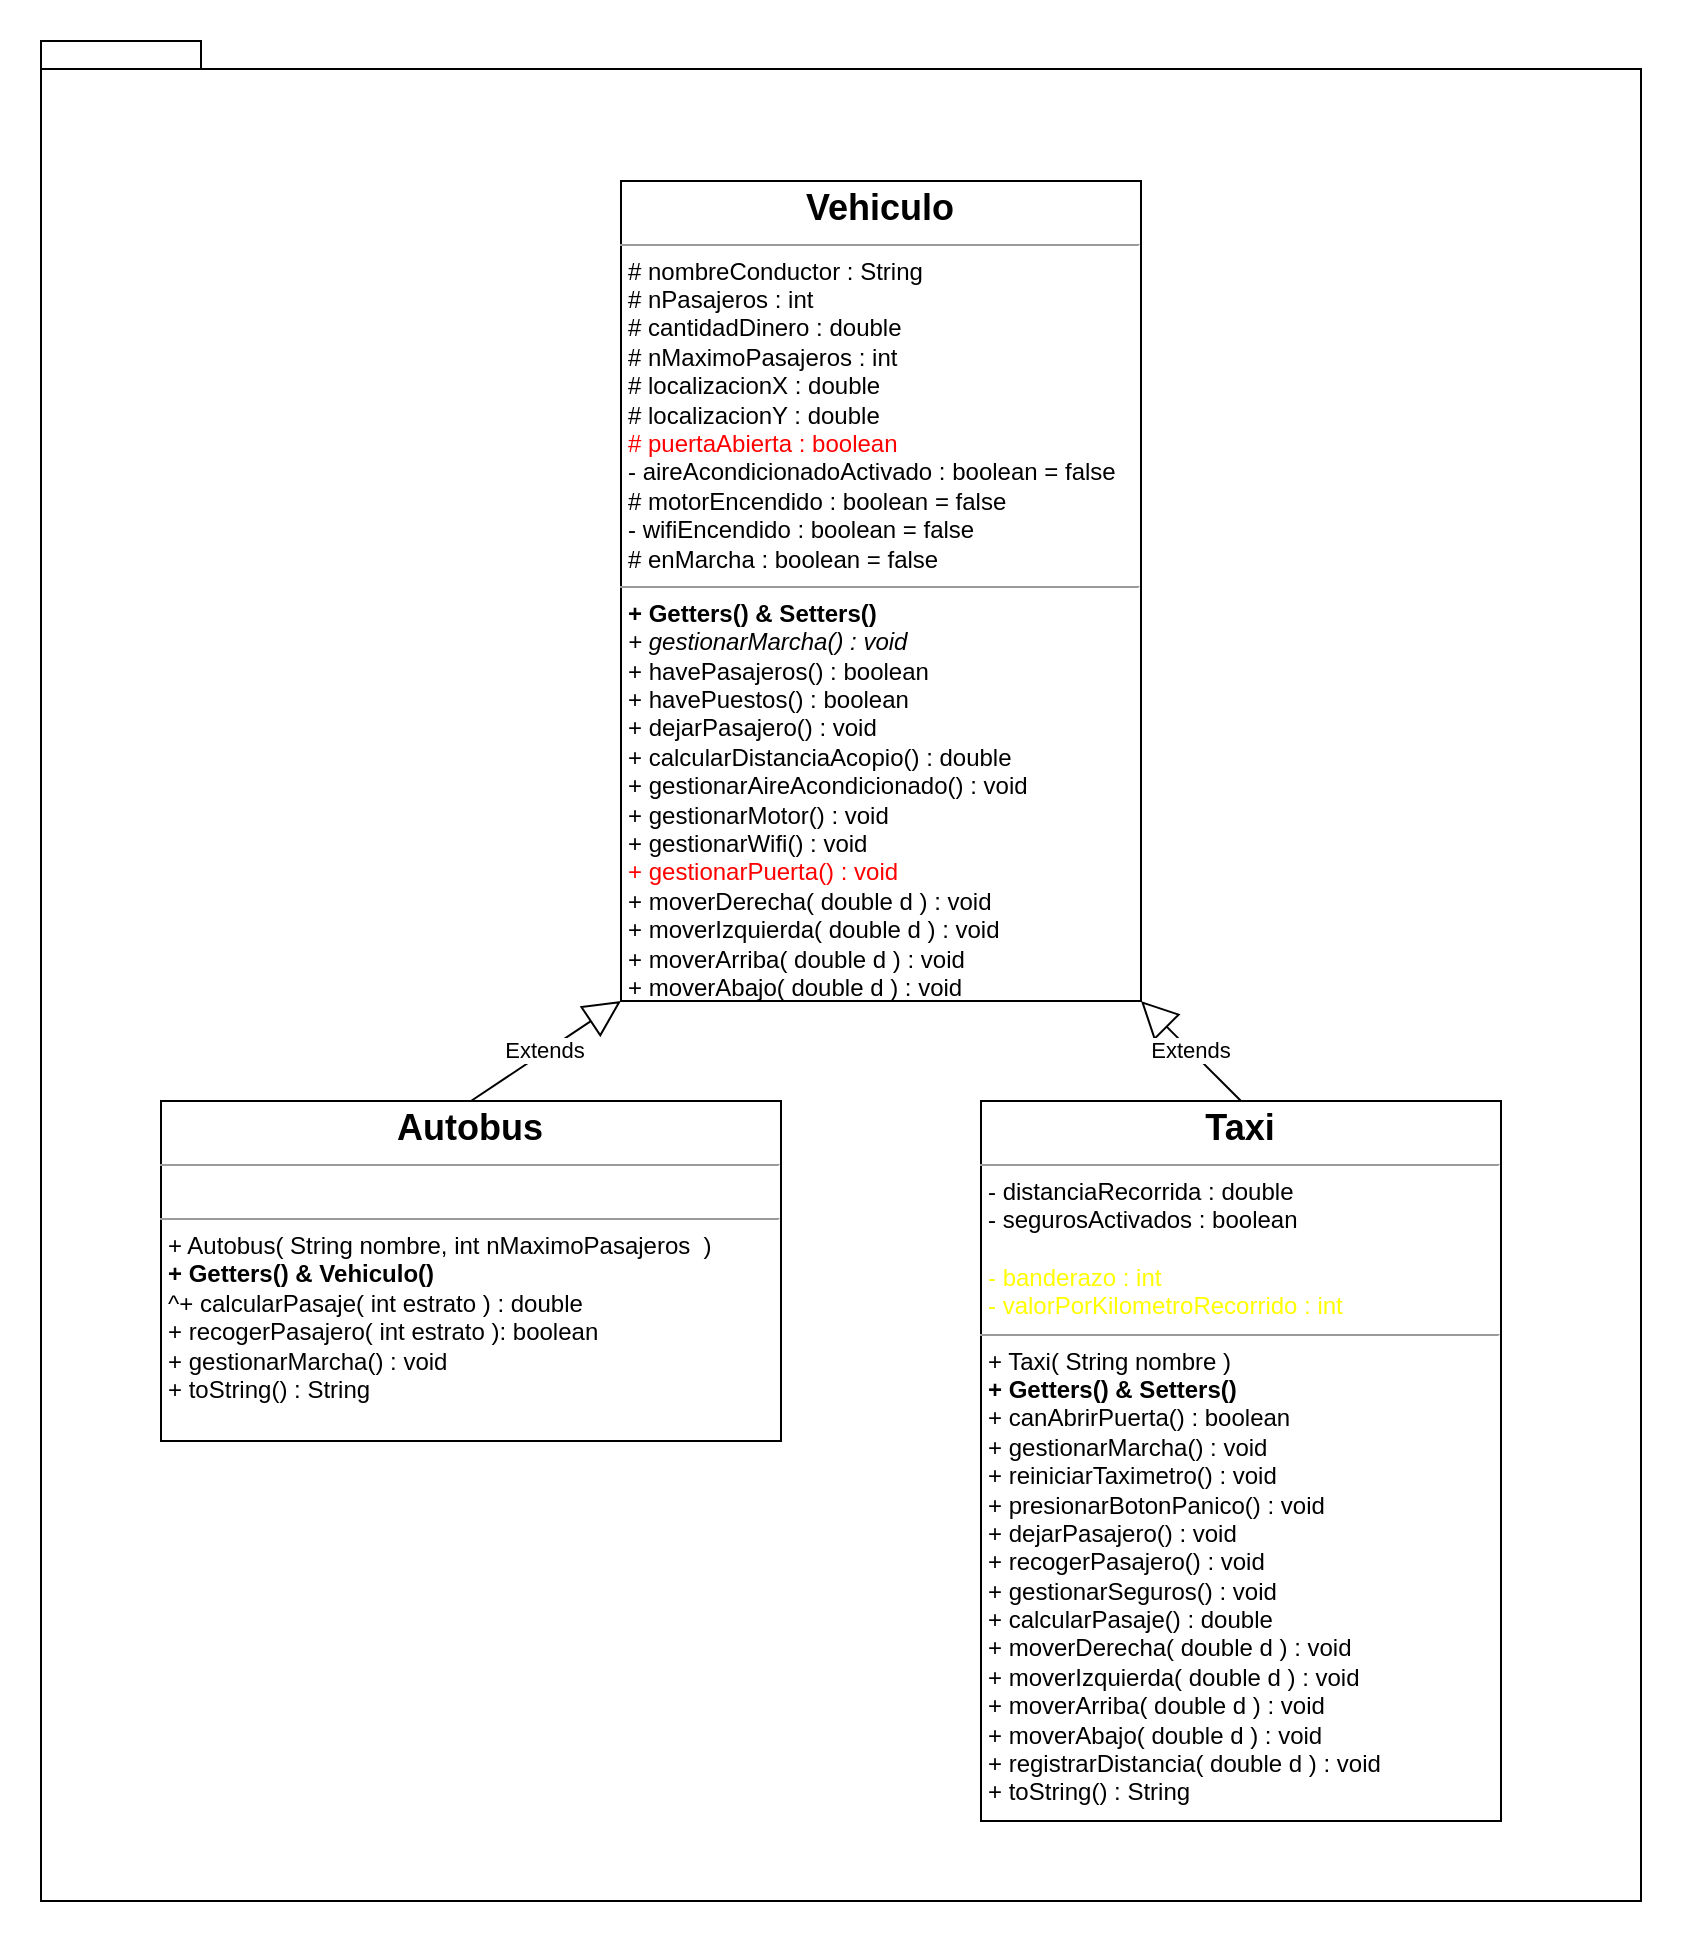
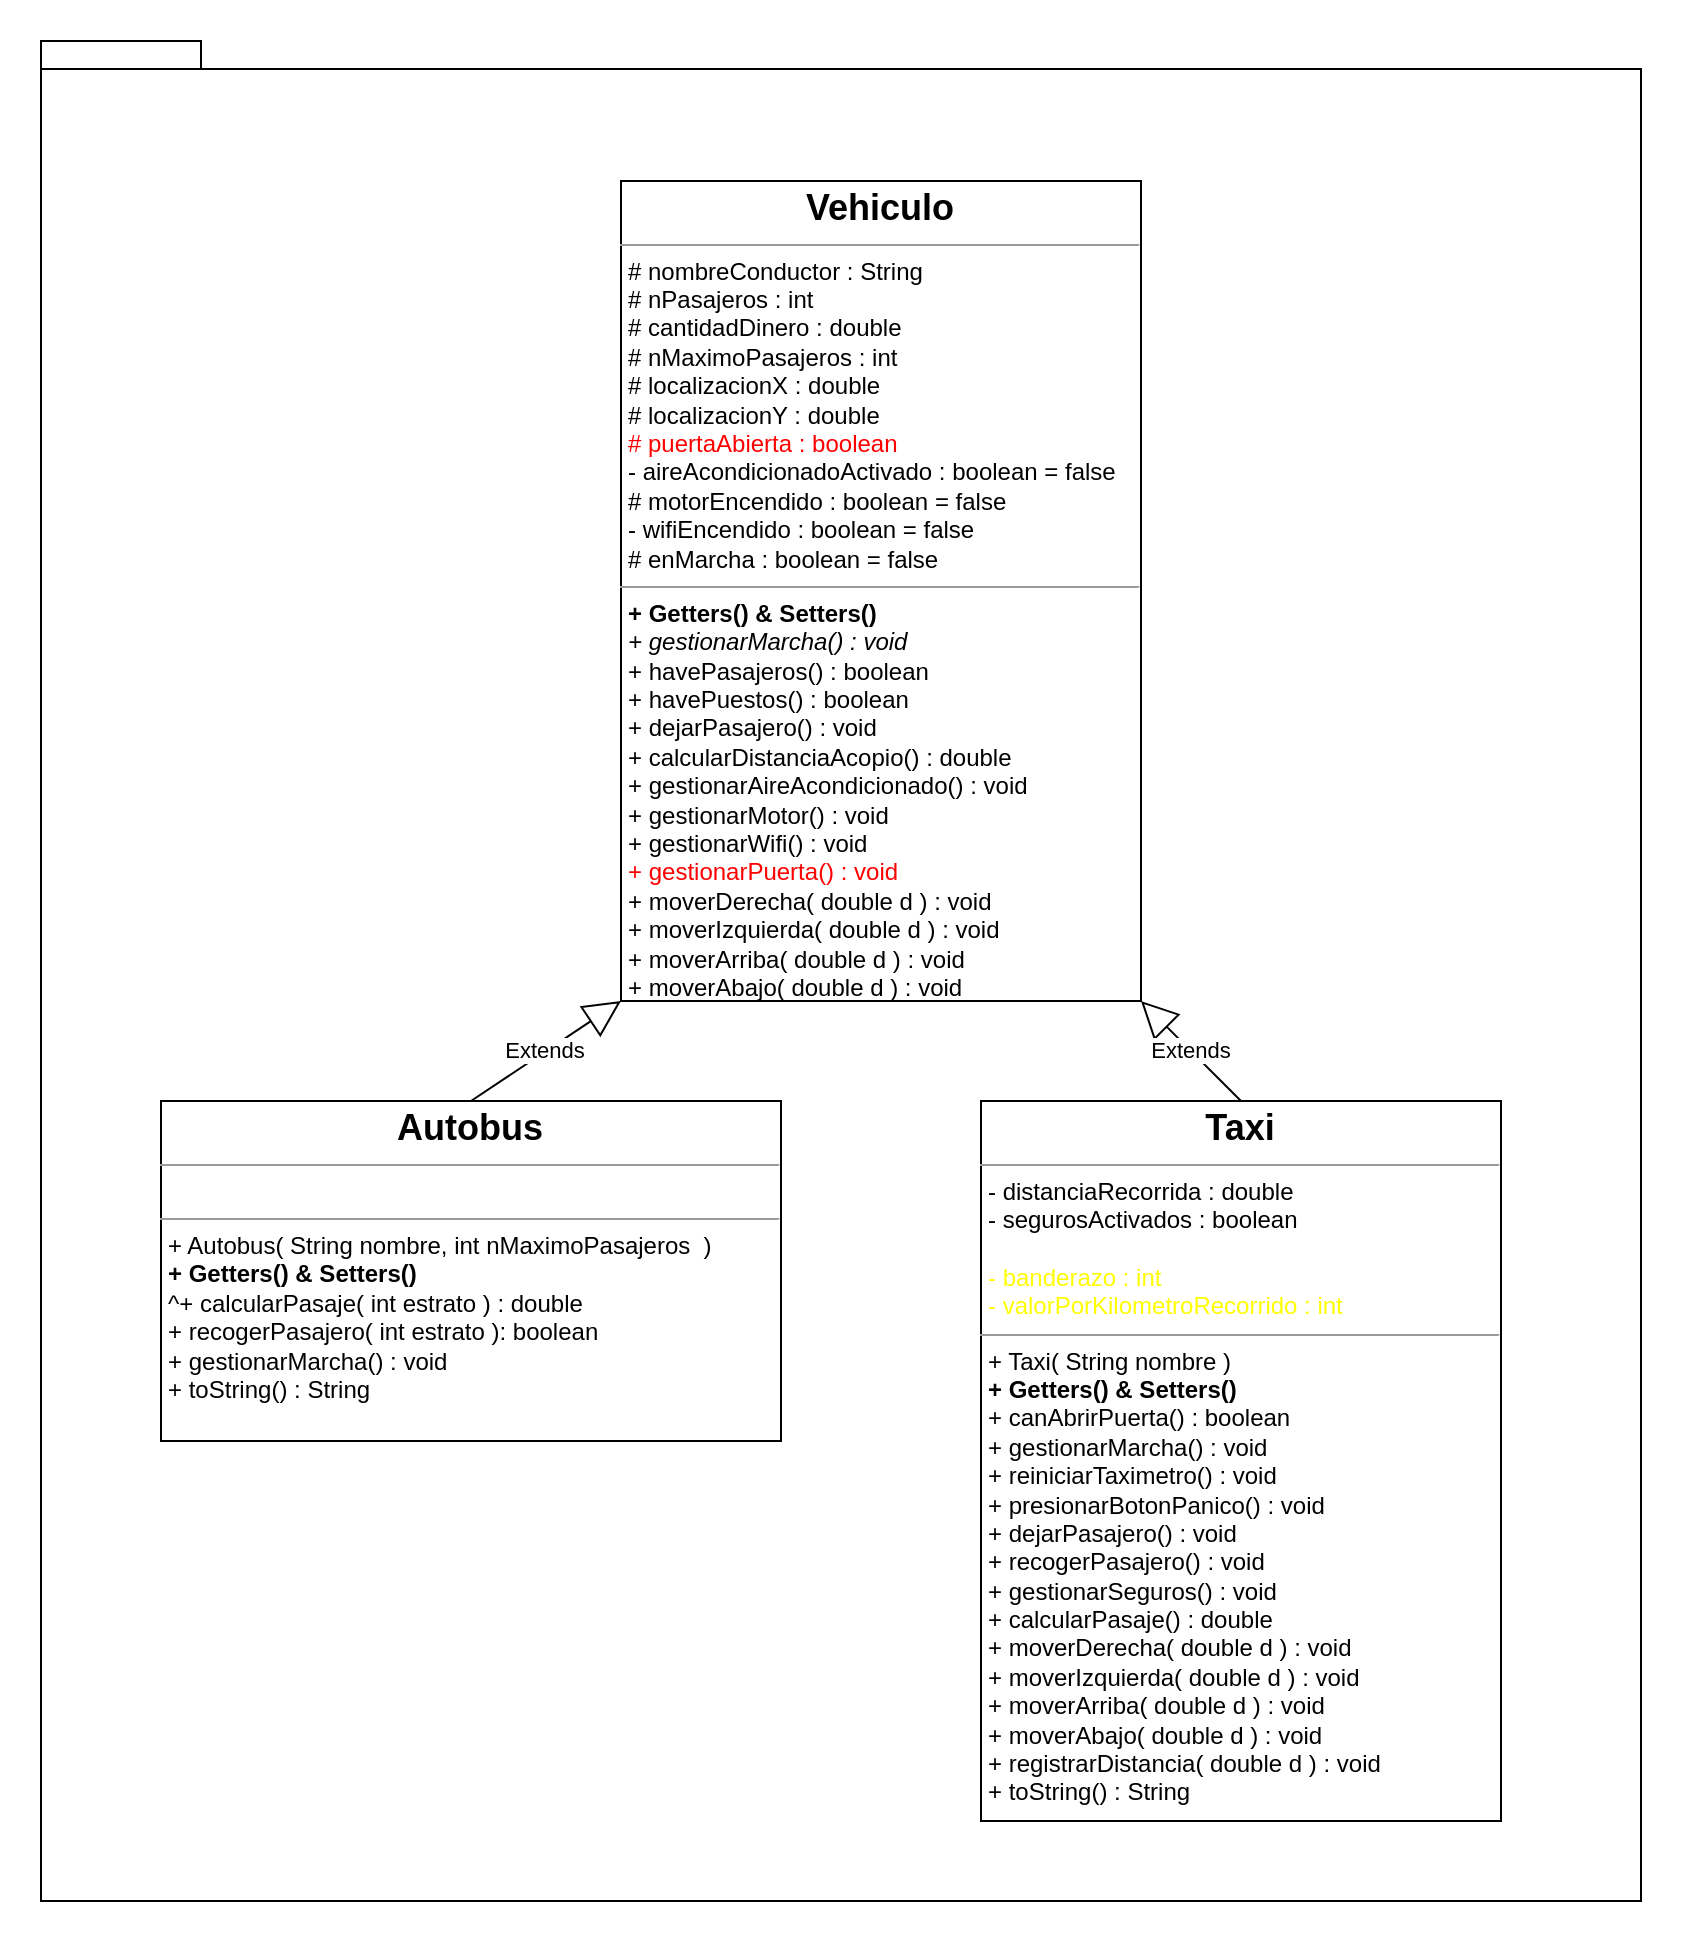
node "Autobus + Autobus( String nombre, int nMaximoPasajeros ) + Getters() & Vehiculo() ^+ calcularPasaje( int estrato ) : double + recogerPasajero( int estrato ): boolean + gestionarMarcha() : void + toString() : String": label "Autobus + Autobus( String nombre, int nMaximoPasajeros ) + Getters() & Vehiculo() ^+ calcularPasaje( int estrato ) : double + recogerPasajero( int estrato ): boolean + gestionarMarcha() : void + toString() : String" -> "Autobus + Autobus( String nombre, int nMaximoPasajeros ) + Getters() & Setters() ^+ calcularPasaje( int estrato ) : double + recogerPasajero( int estrato ): boolean + gestionarMarcha() : void + toString() : String"
